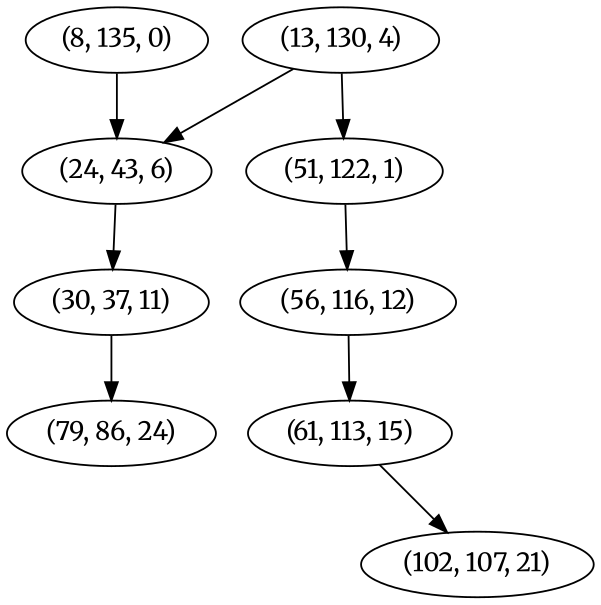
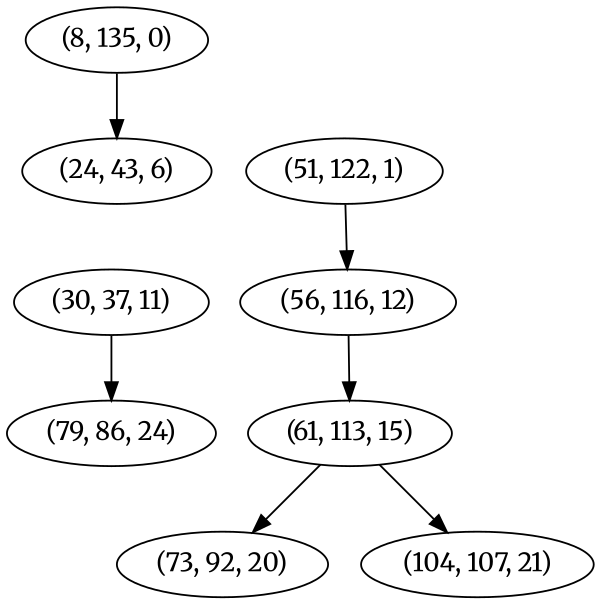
node "(13, 130, 4)": removed
edge "(24, 43, 6)" -> "(30, 37, 11)": removed
node "(73, 92, 20)": added
node "(102, 107, 21)": label "(102, 107, 21)" -> "(104, 107, 21)"
